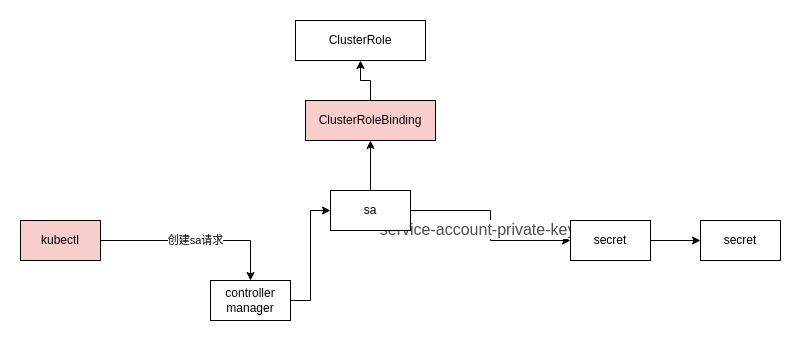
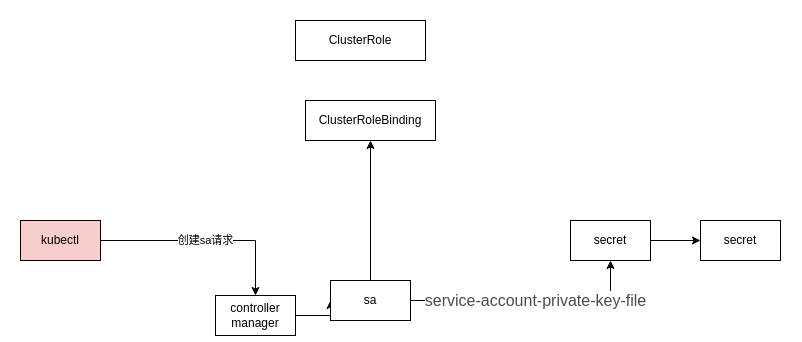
edge "ClusterRoleBinding" -> "ClusterRole": removed
node "ClusterRoleBinding": fillcolor #f8cecc -> #ffffff
node "sa": moved (371, 211) -> (371, 301)
node "controller manager": moved (251, 301) -> (256, 316)
